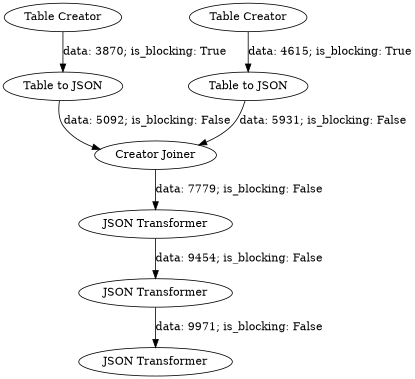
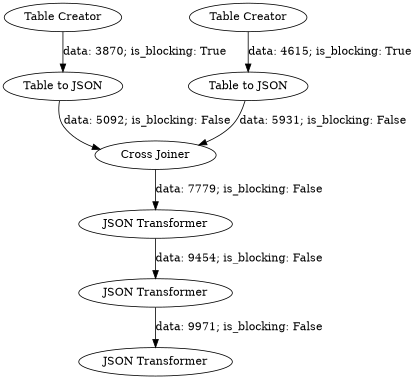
node "Creator Joiner": label "Creator Joiner" -> "Cross Joiner"
